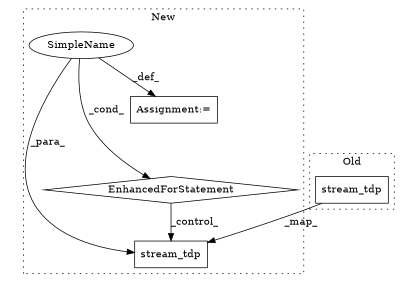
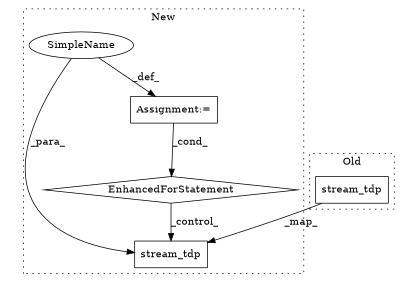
edge "SimpleName" -> "EnhancedForStatement": now "Assignment:=" -> "EnhancedForStatement"
